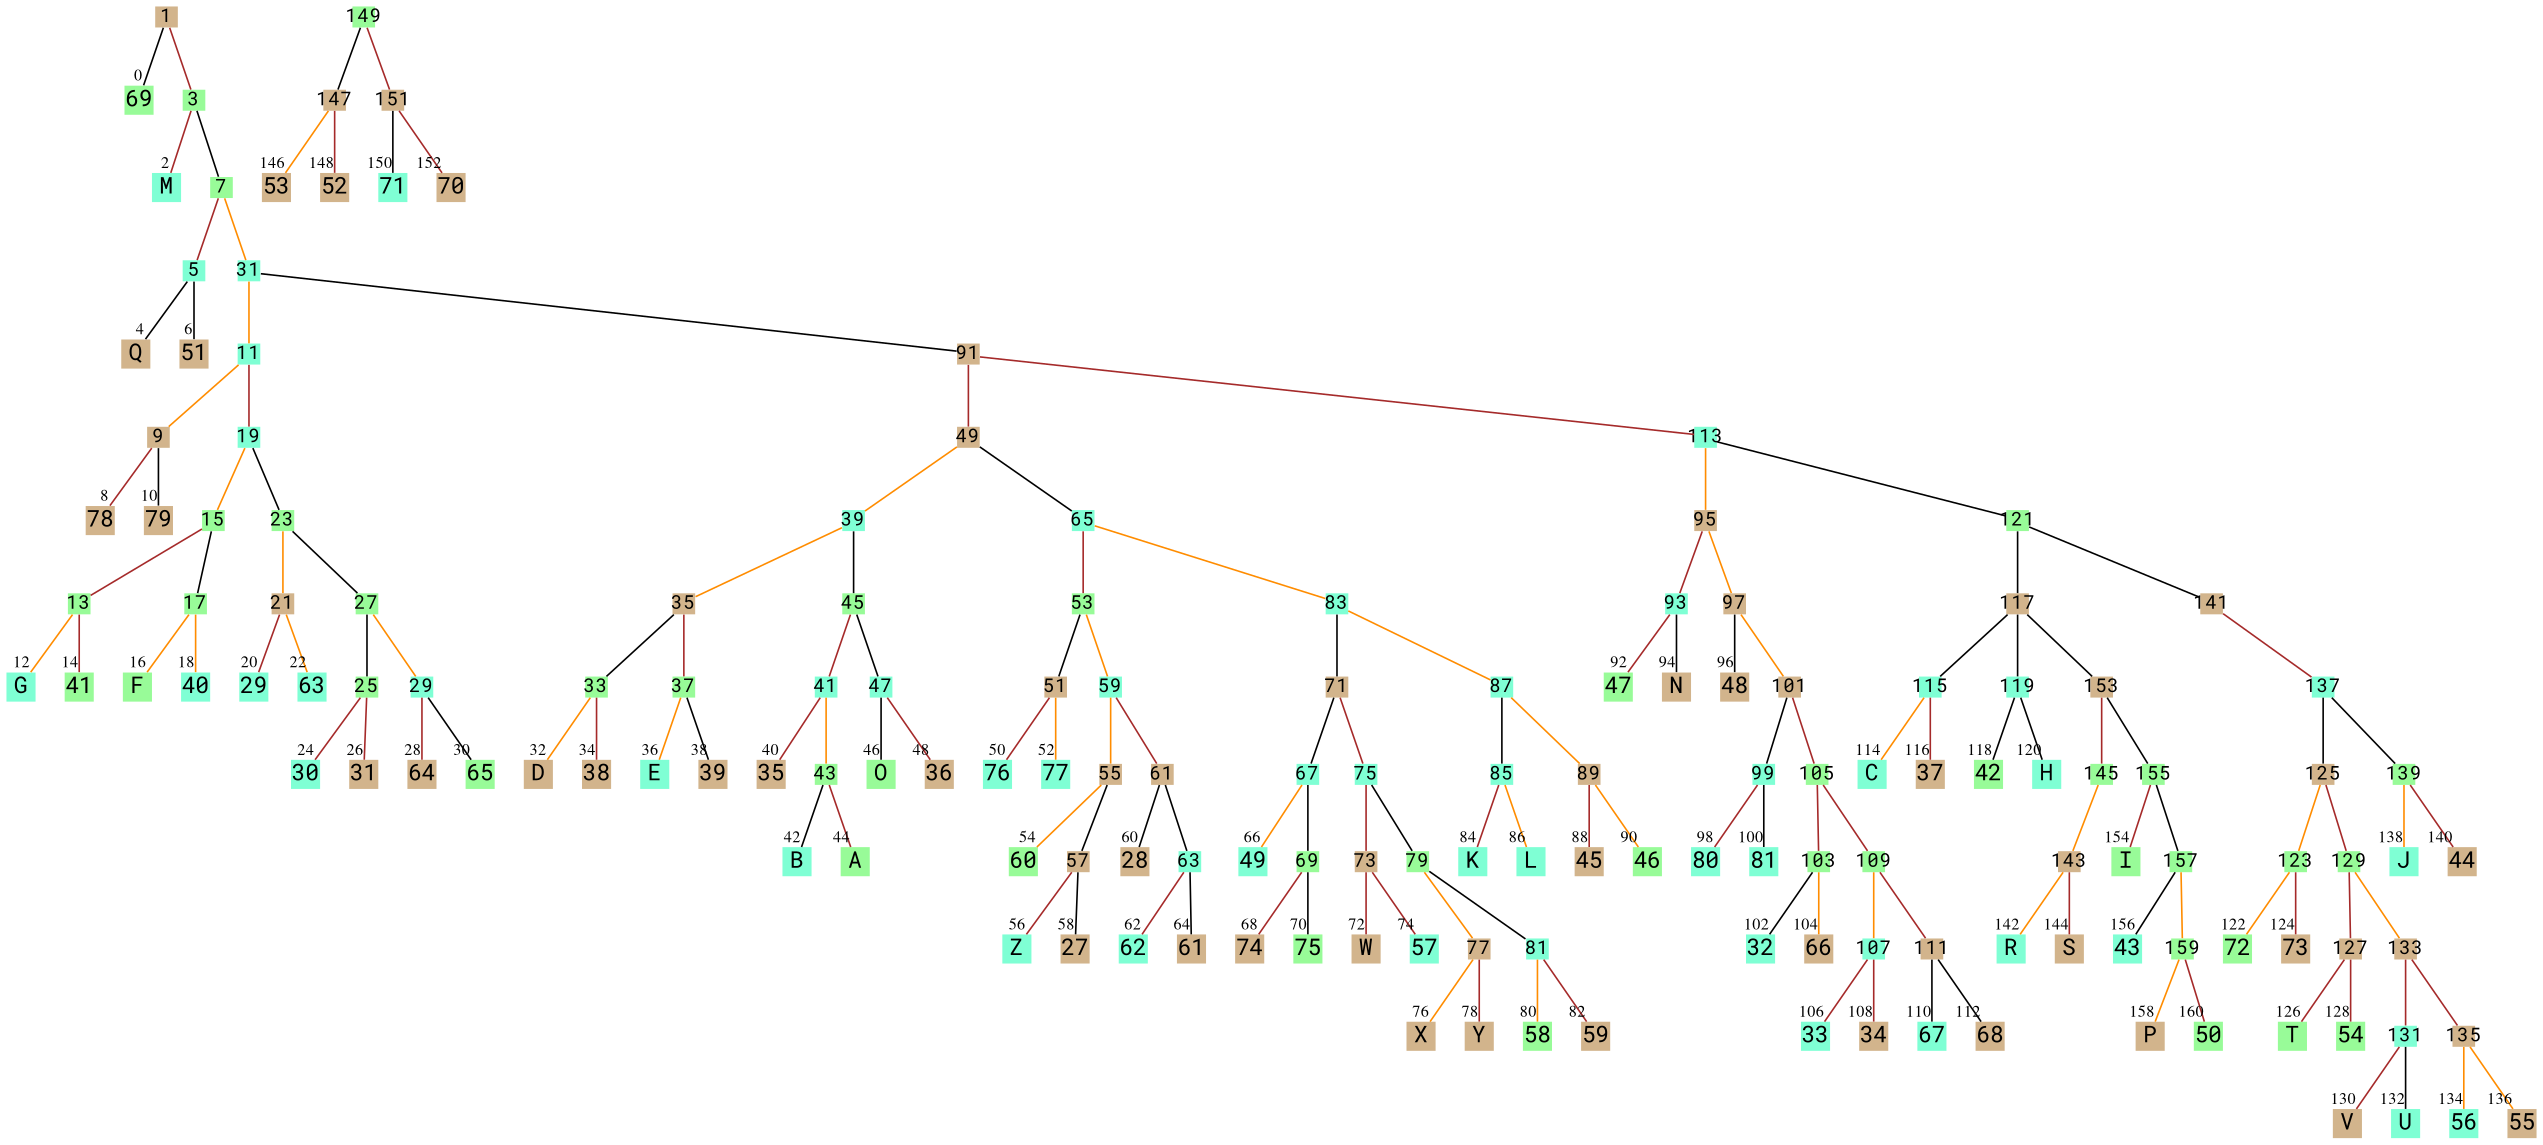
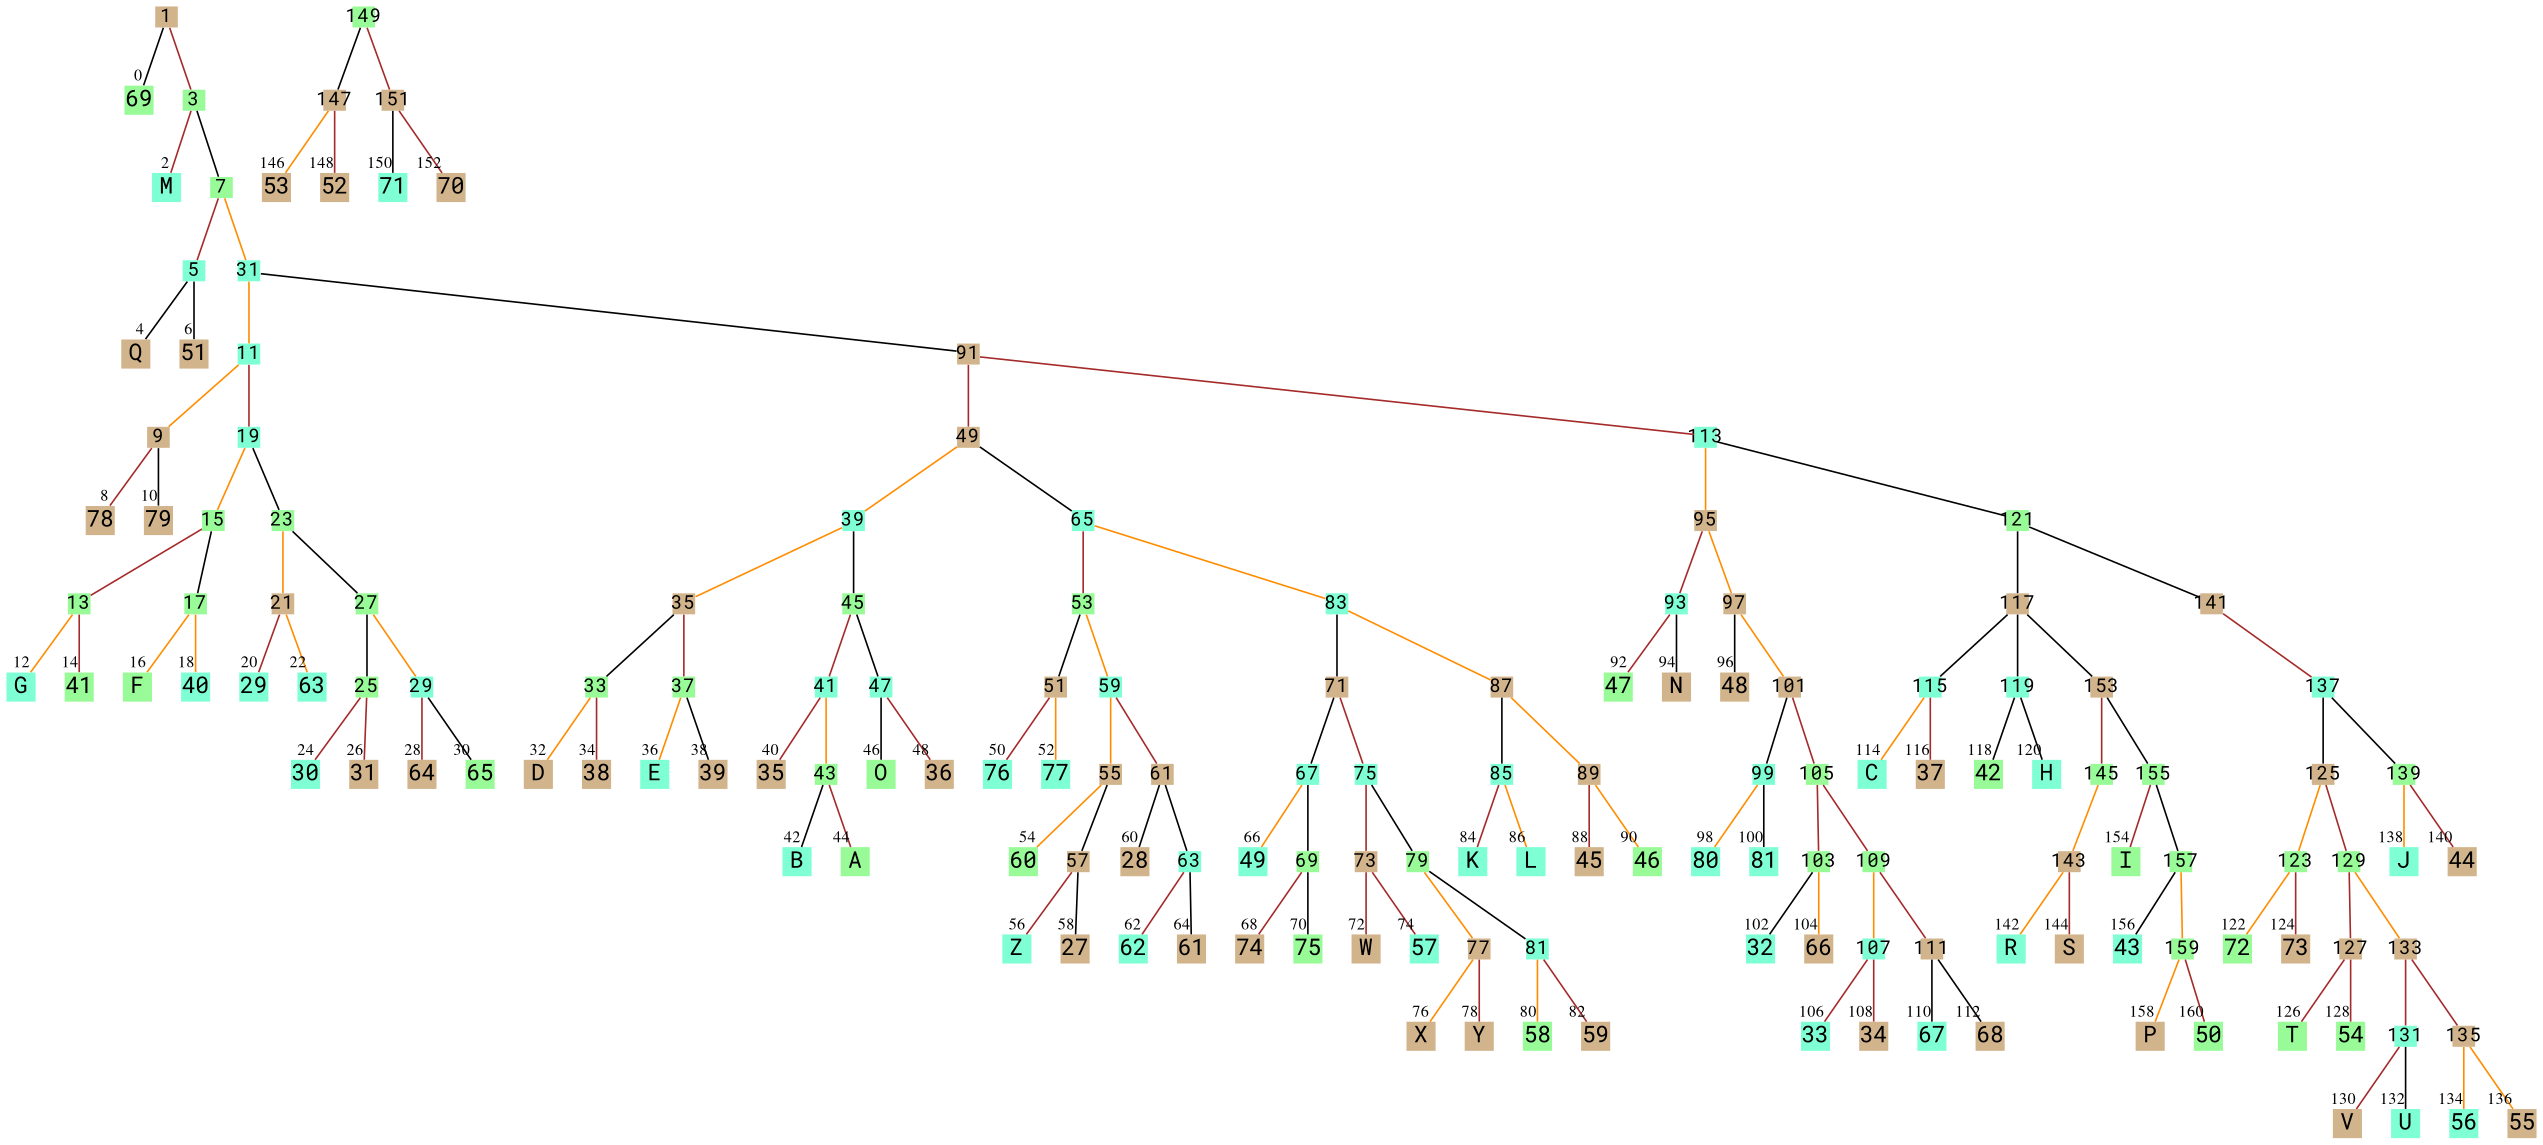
node "87": fillcolor aquamarine -> tan
edge "99" -- "80": color brown -> darkorange
